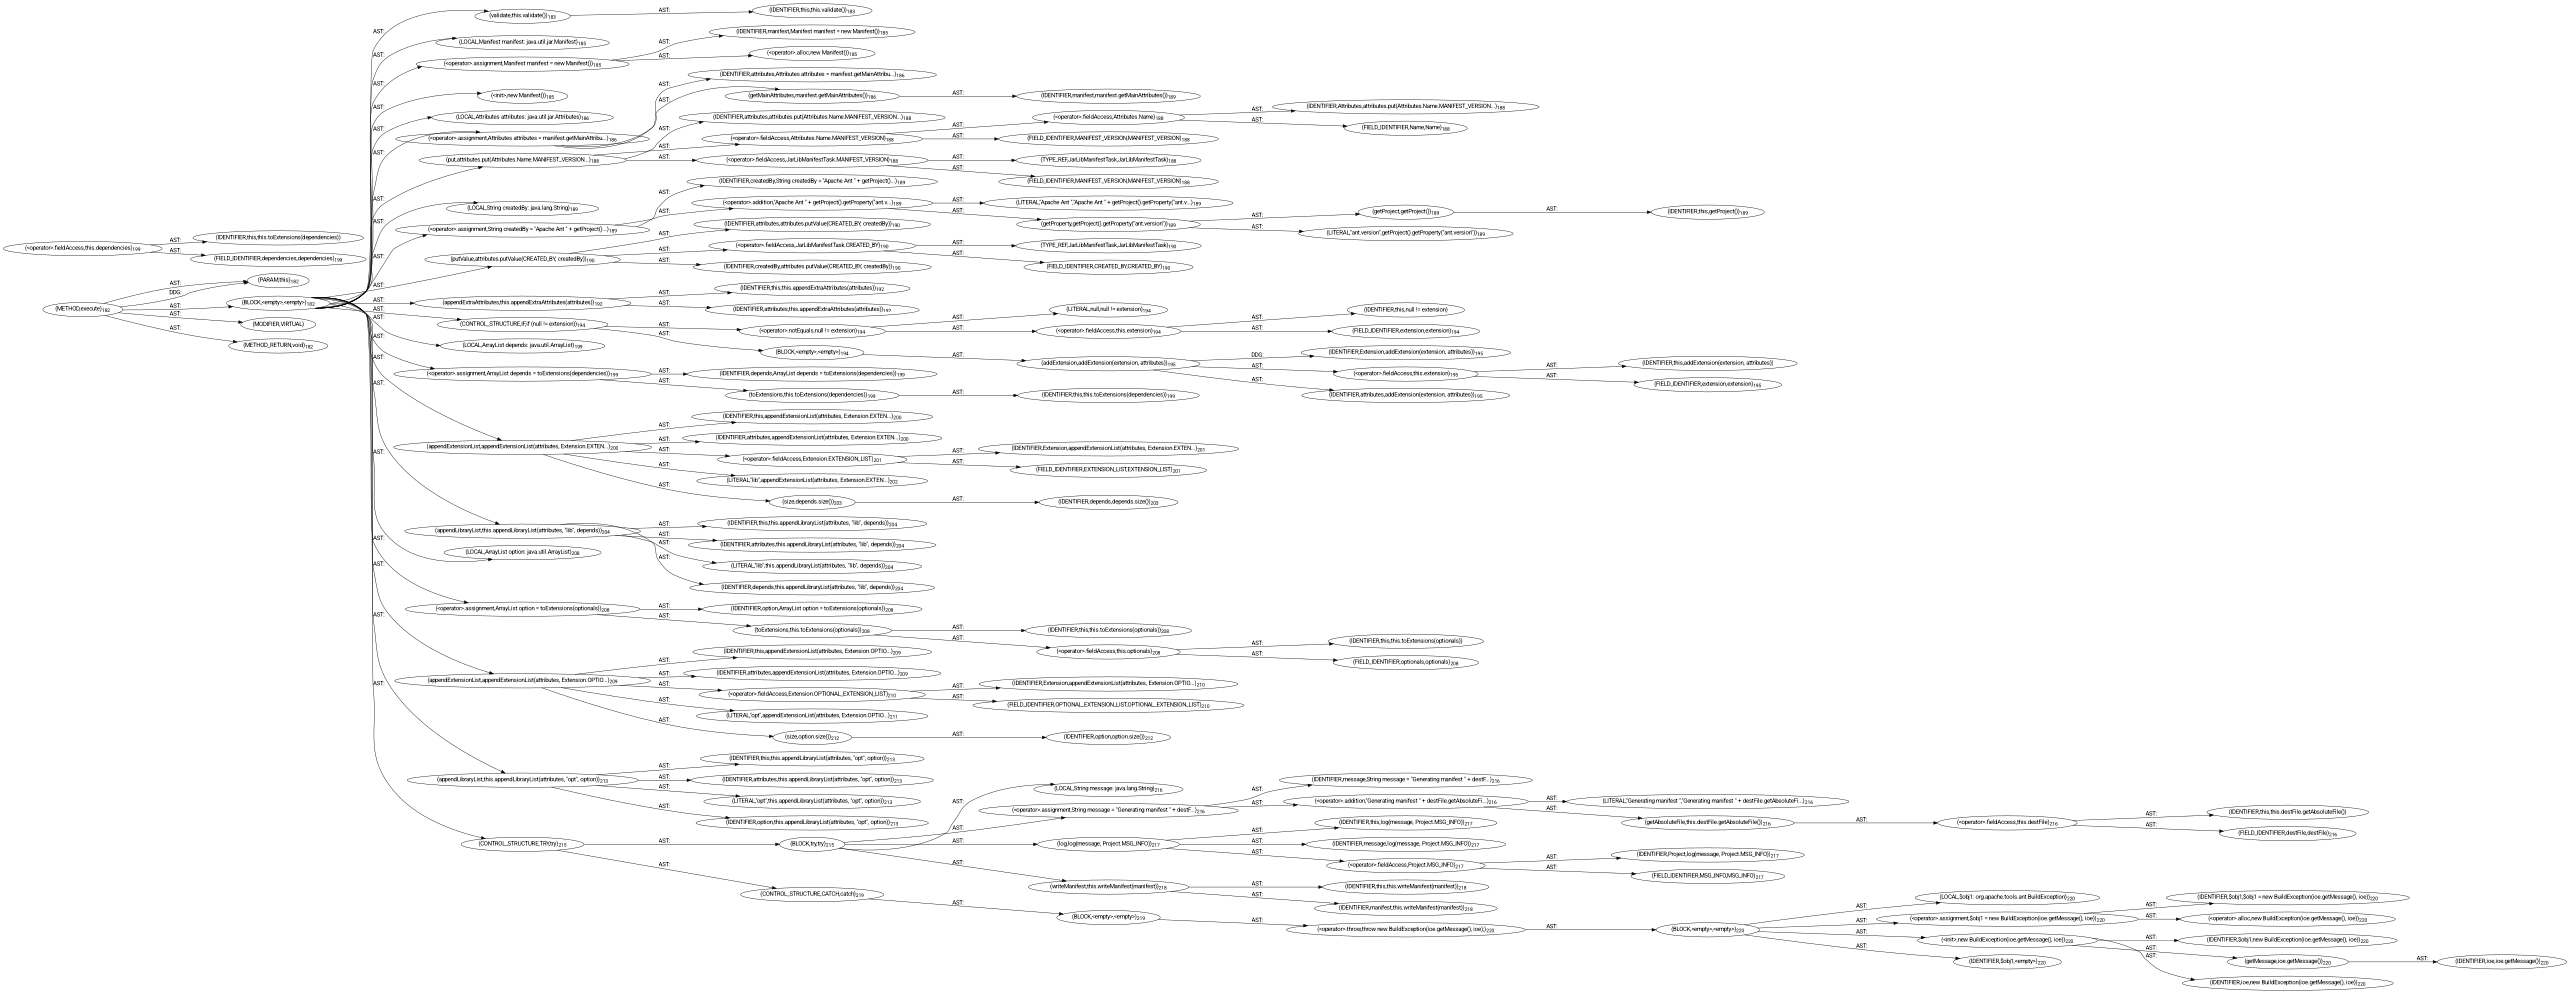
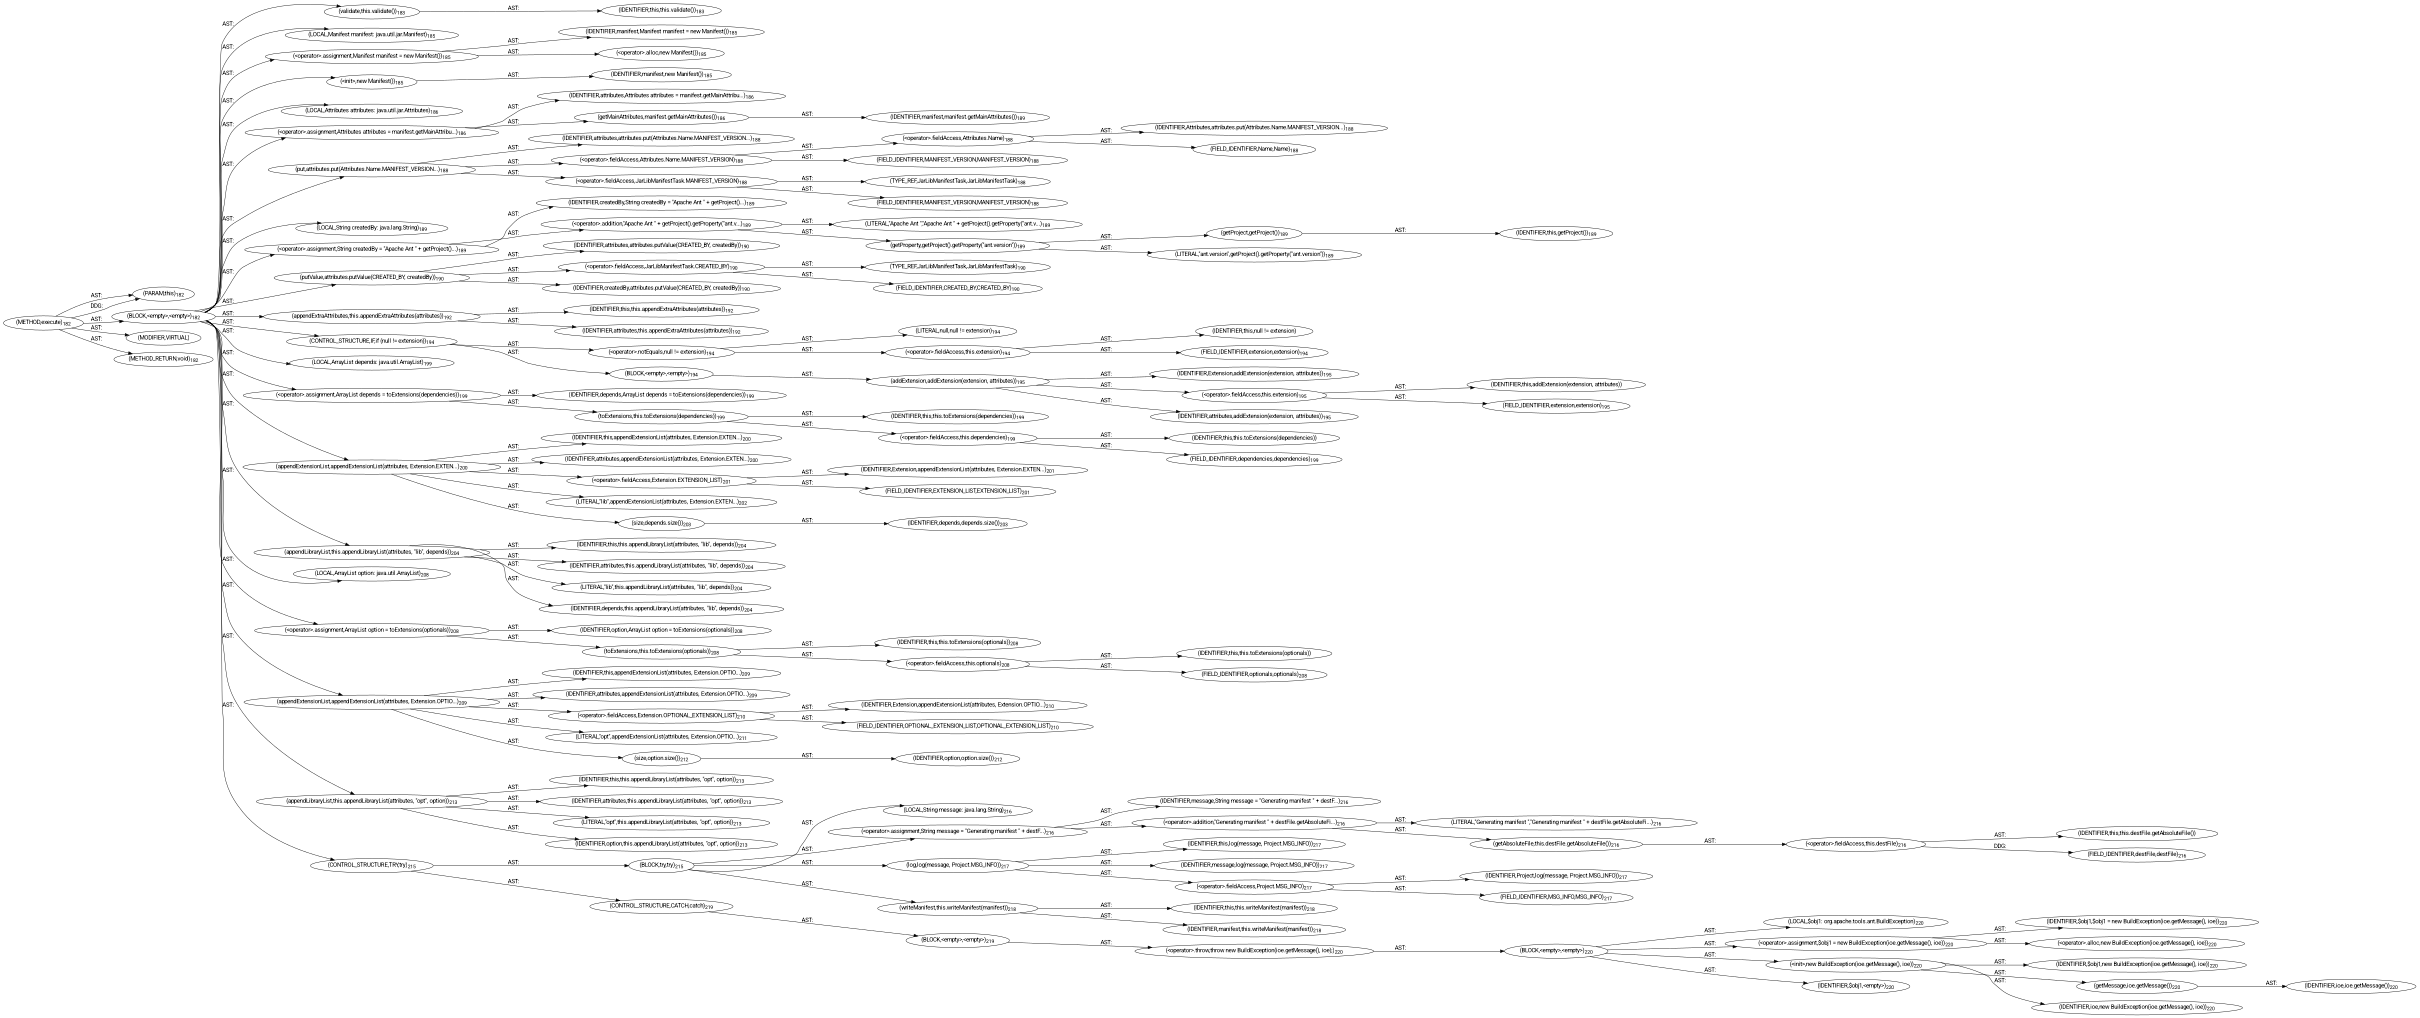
node "(IDENTIFIER,manifest,new Manifest())": added
edge "(addExtension,addExtension(extension, attributes))" -> "(IDENTIFIER,Extension,addExtension(extension, attributes))": label "DDG: " -> "AST: "
edge "(toExtensions,this.toExtensions(dependencies))" -> "(<operator>.fieldAccess,this.dependencies)": added, label "AST:"
edge "(<operator>.fieldAccess,this.destFile)" -> "(FIELD_IDENTIFIER,destFile,destFile)": label "AST: " -> "DDG: "
